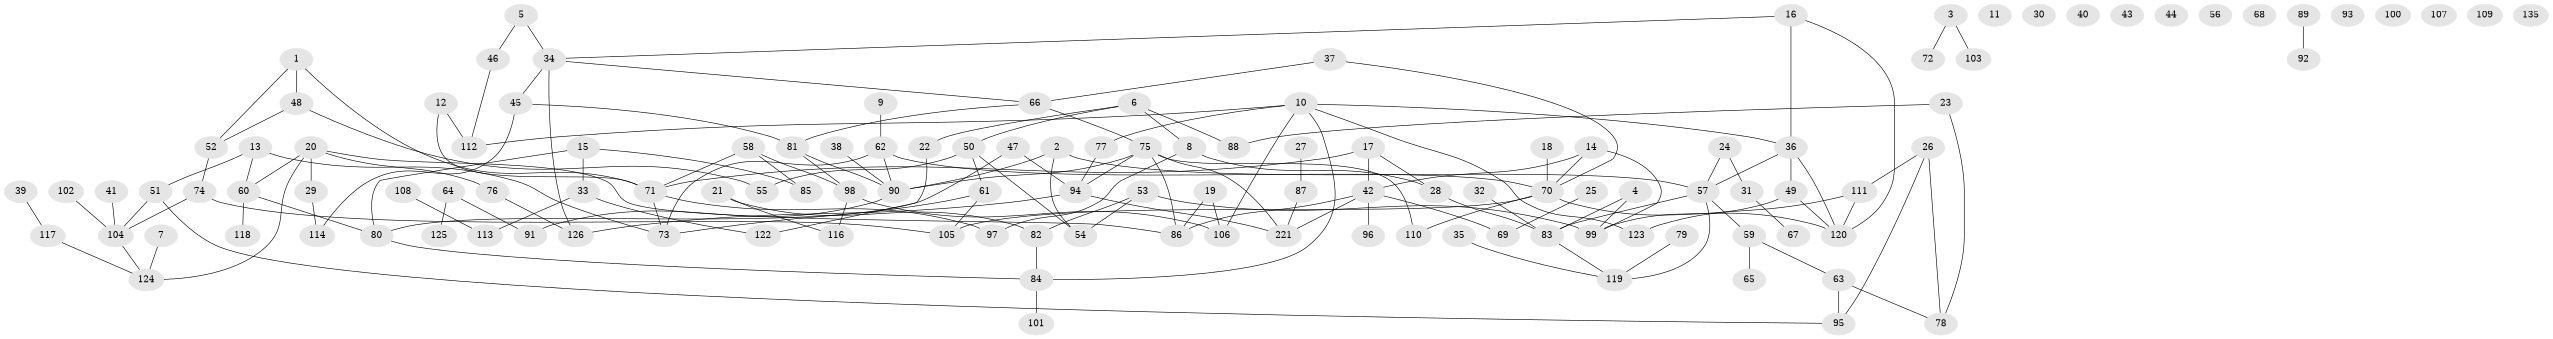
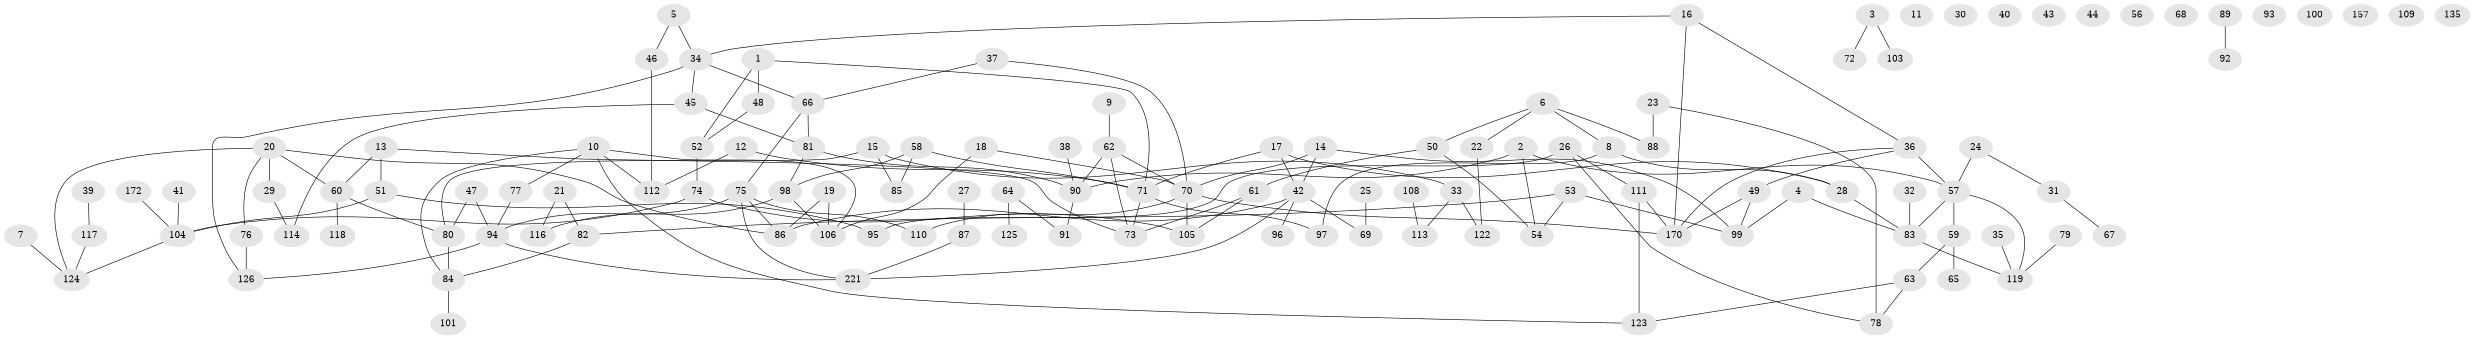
node "107": label "107" -> "157"
edge "10" -- "36": removed
edge "75" -- "90": removed
node "102": label "102" -> "172"
node "55": removed
edge "18" -- "106": added
node "120": label "120" -> "170"
edge "63" -- "95": now "63" -- "123"
